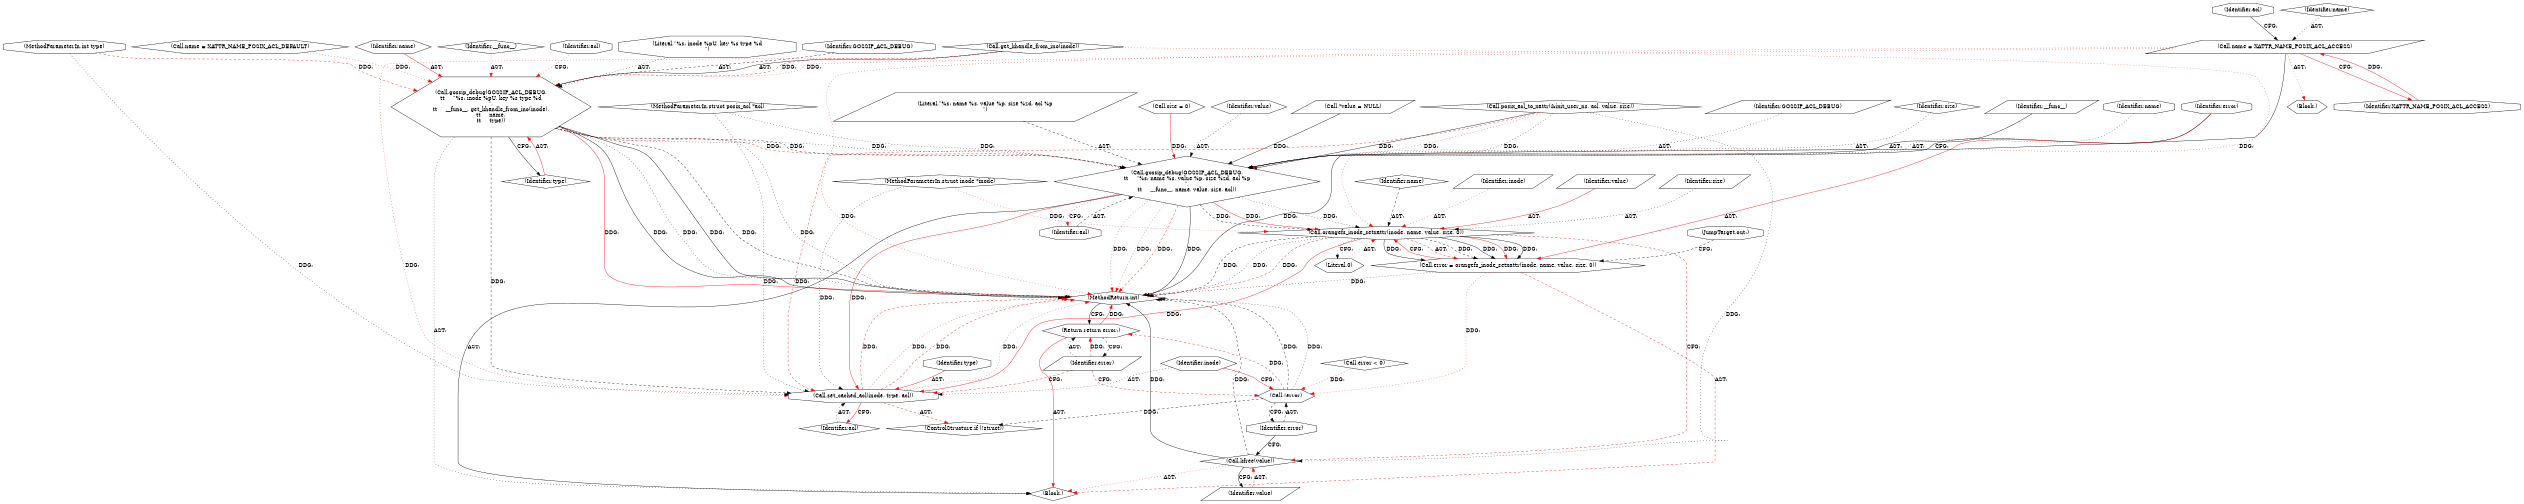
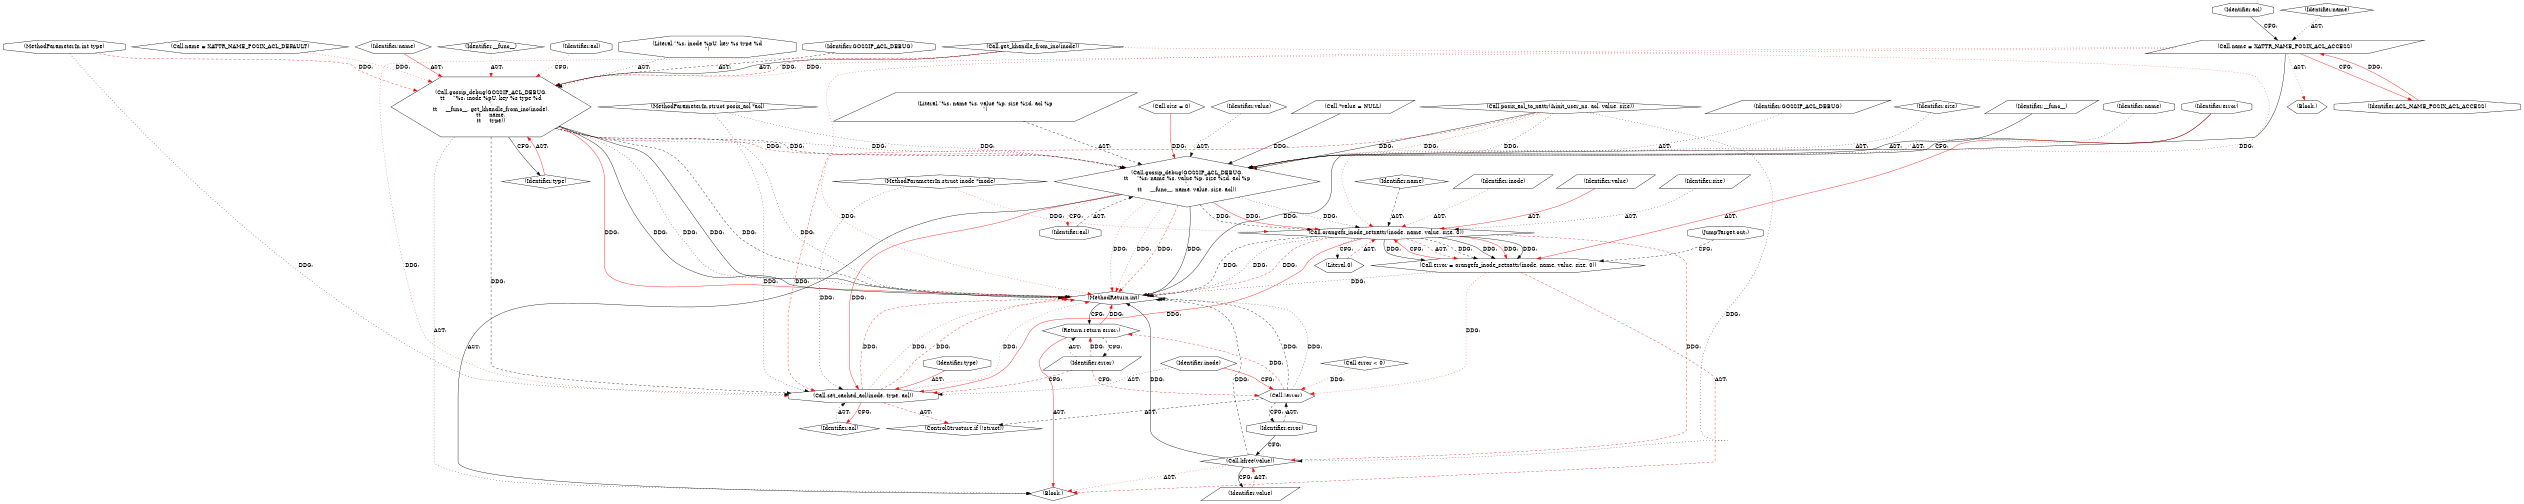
node "(Identifier,XATTR_NAME_POSIX_ACL_ACCESS)": label "(Identifier,XATTR_NAME_POSIX_ACL_ACCESS)" -> "(Identifier,ACL_NAME_POSIX_ACL_ACCESS)"
edge "(Literal,0)" -> "(Call,orangefs_inode_setxattr(inode, name, value, size, 0))": style dotted -> dashed
edge "(Call,orangefs_inode_setxattr(inode, name, value, size, 0))" -> "(Call,kfree(value))": label "CFG: " -> "DDG: "
edge "(Call,!error)" -> "(ControlStructure,if (!struct))": label "DDG: " -> "AST: "
